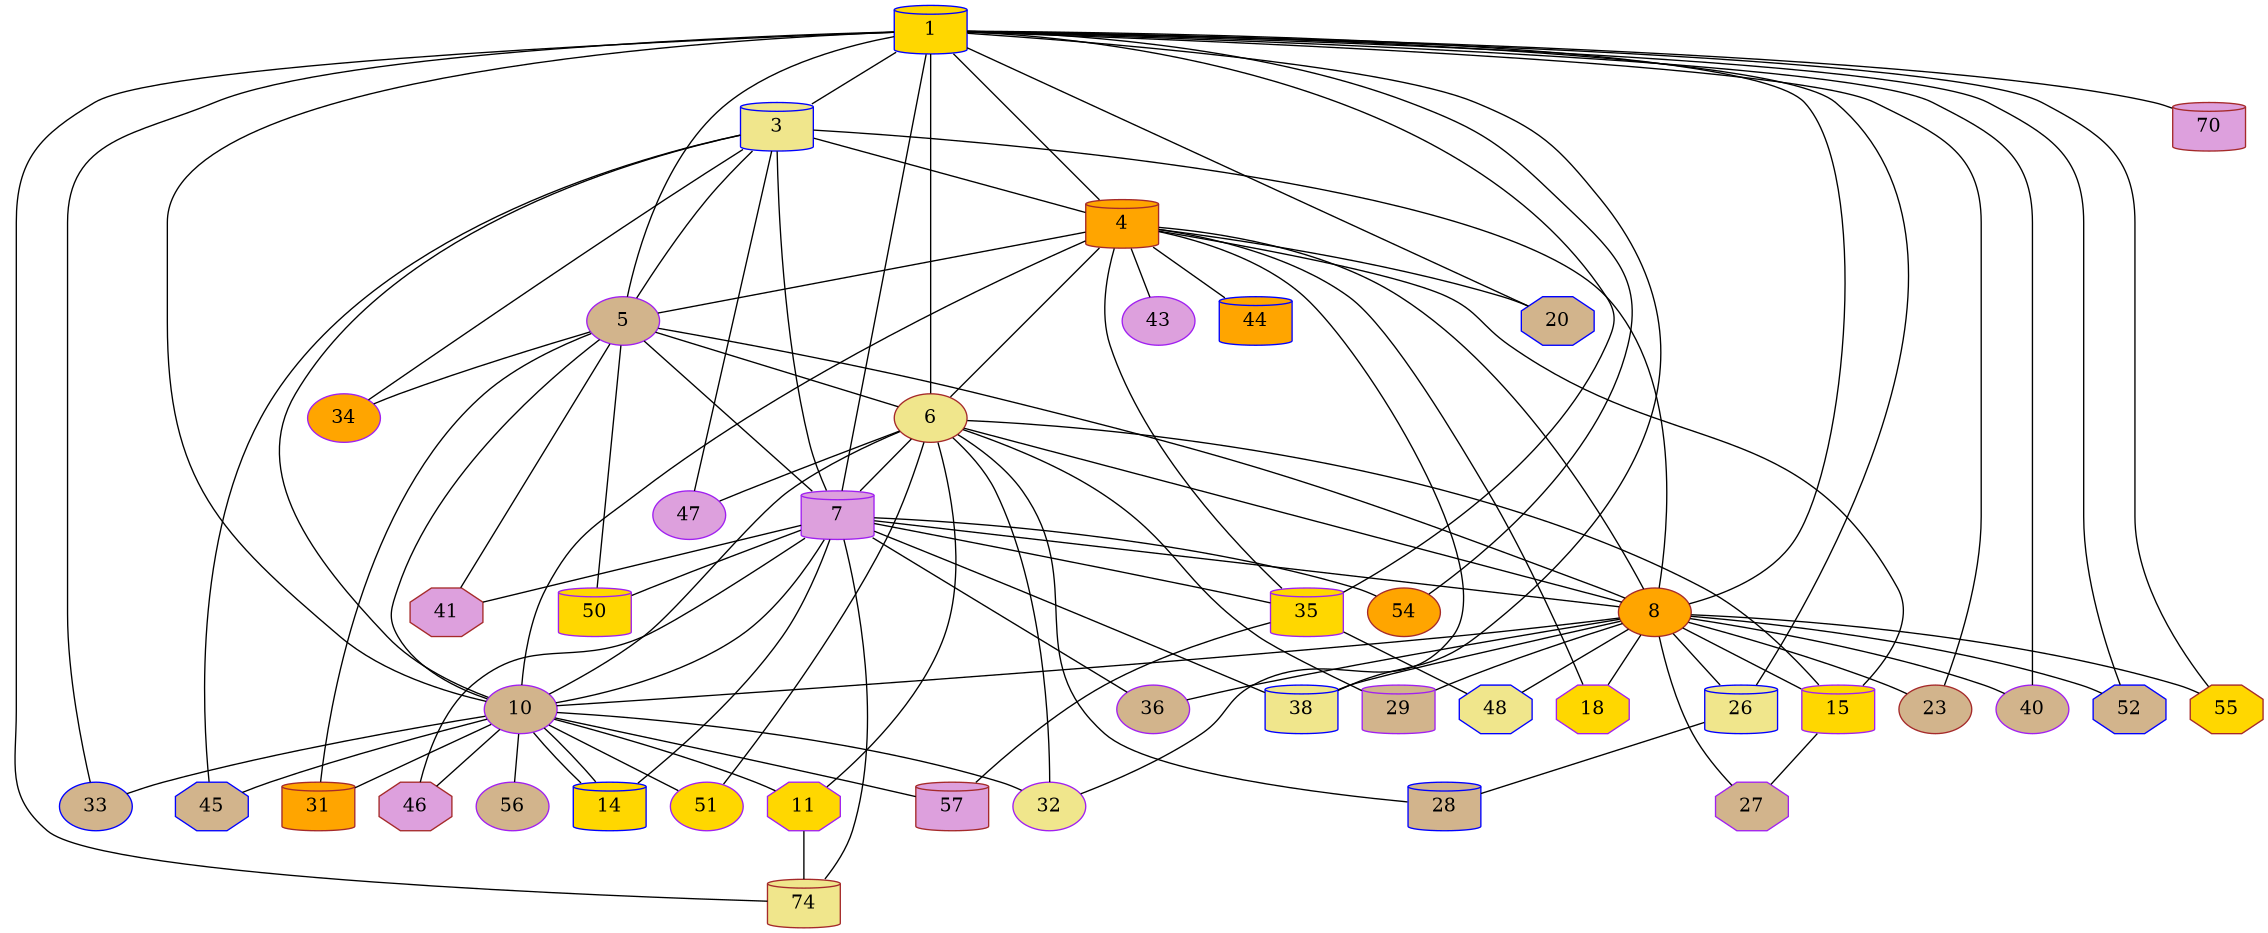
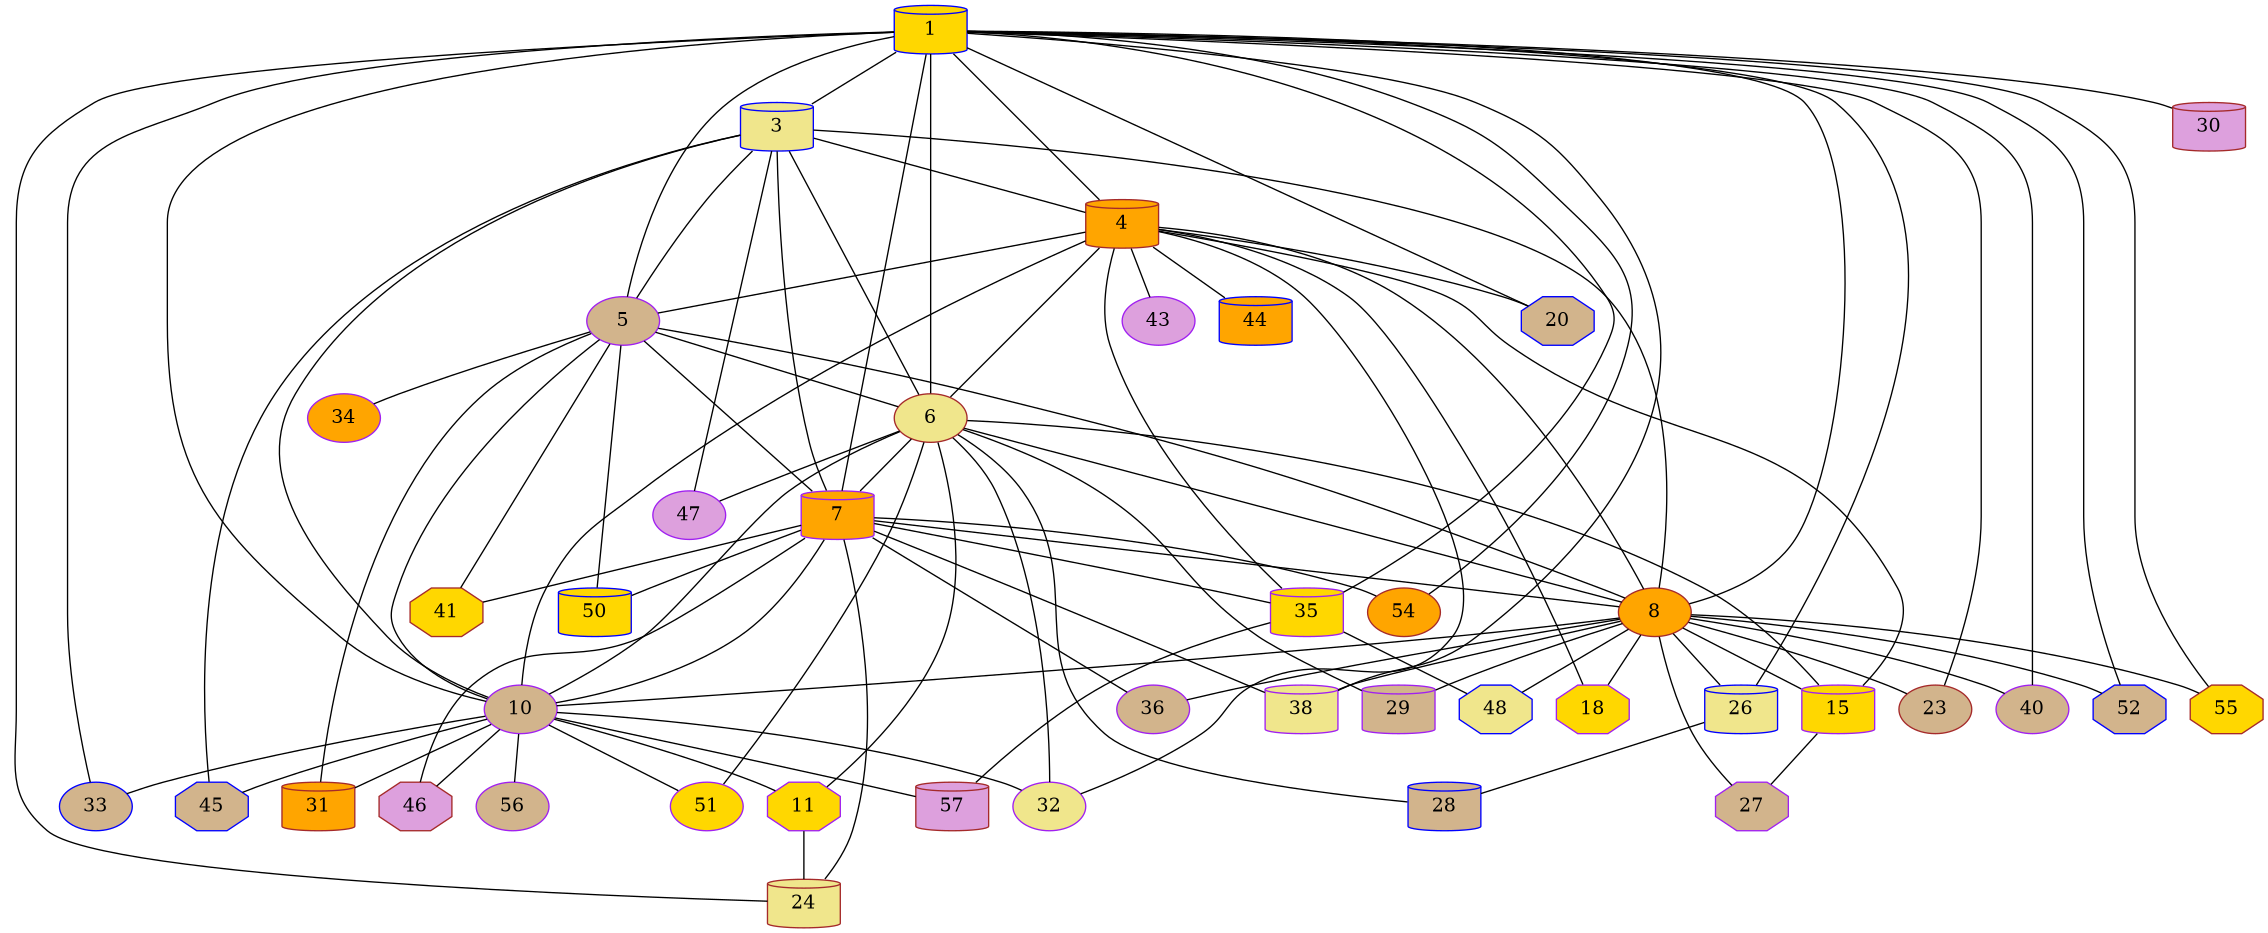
node "70": label "70" -> "30"
edge "3" -- "34": now "3" -- "6"
node "7": fillcolor plum -> orange
node "41": fillcolor plum -> gold
node "50": color purple -> blue
node "38": color blue -> purple
node "14": removed
node "74": label "74" -> "24"
